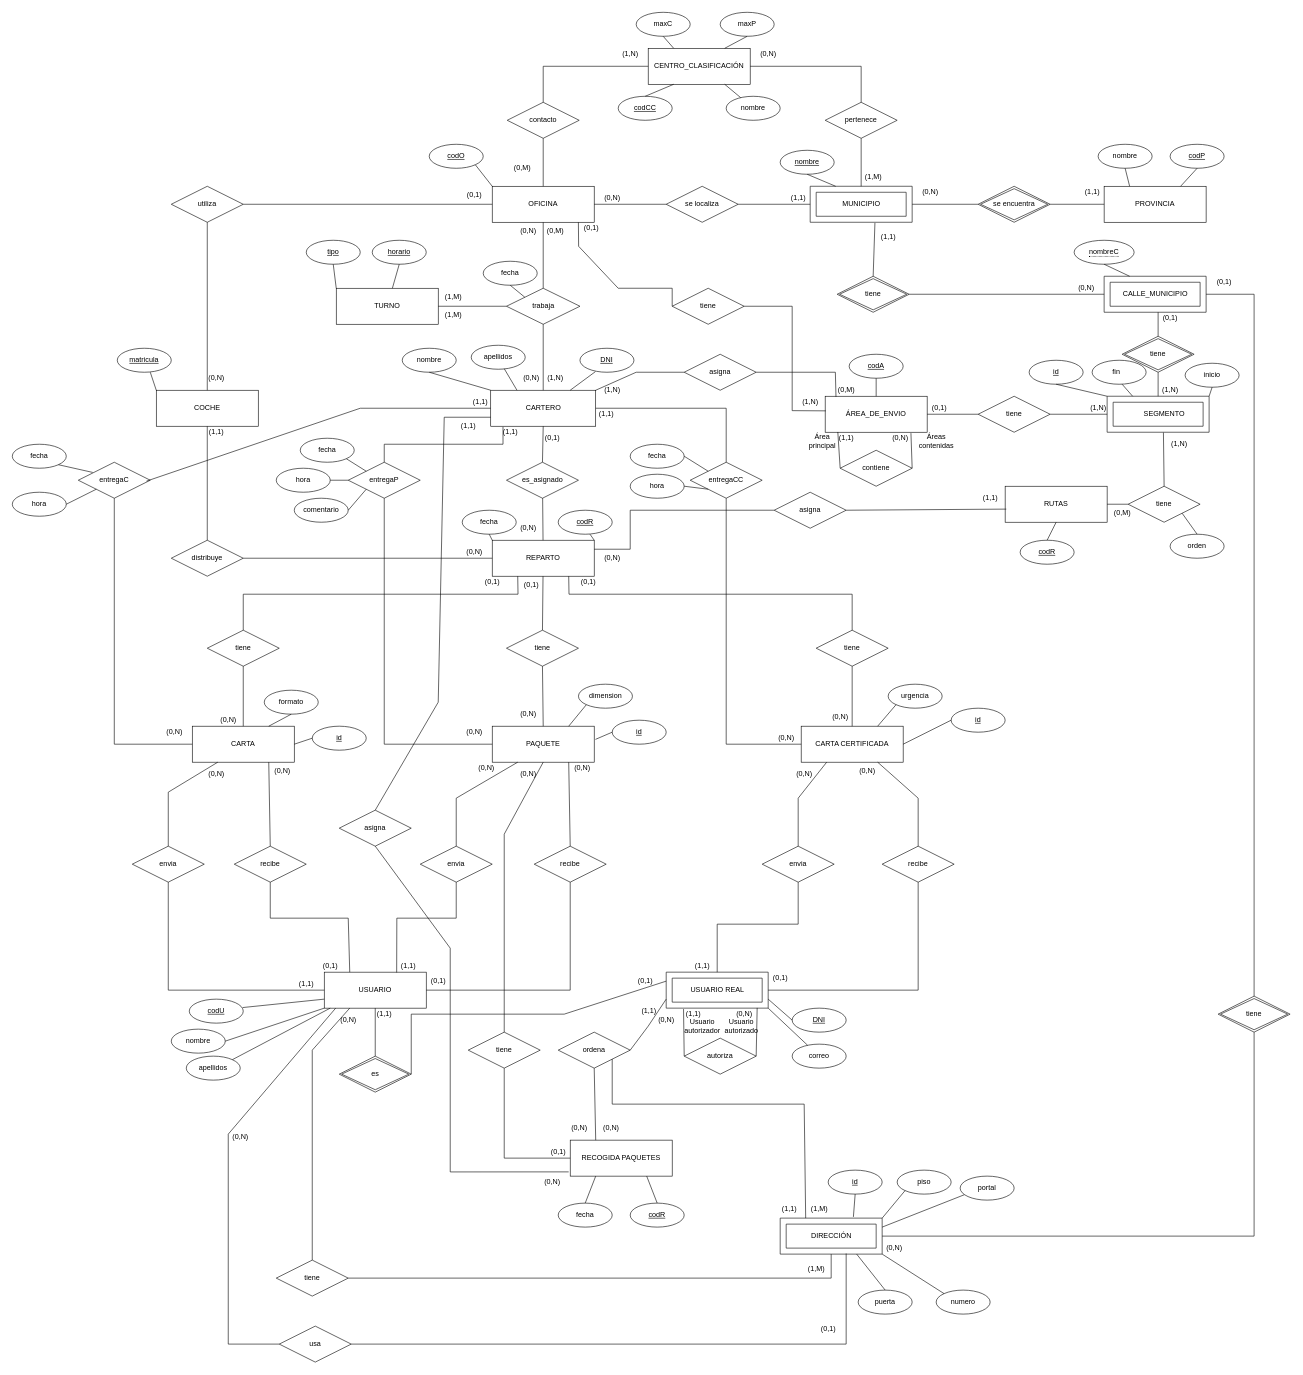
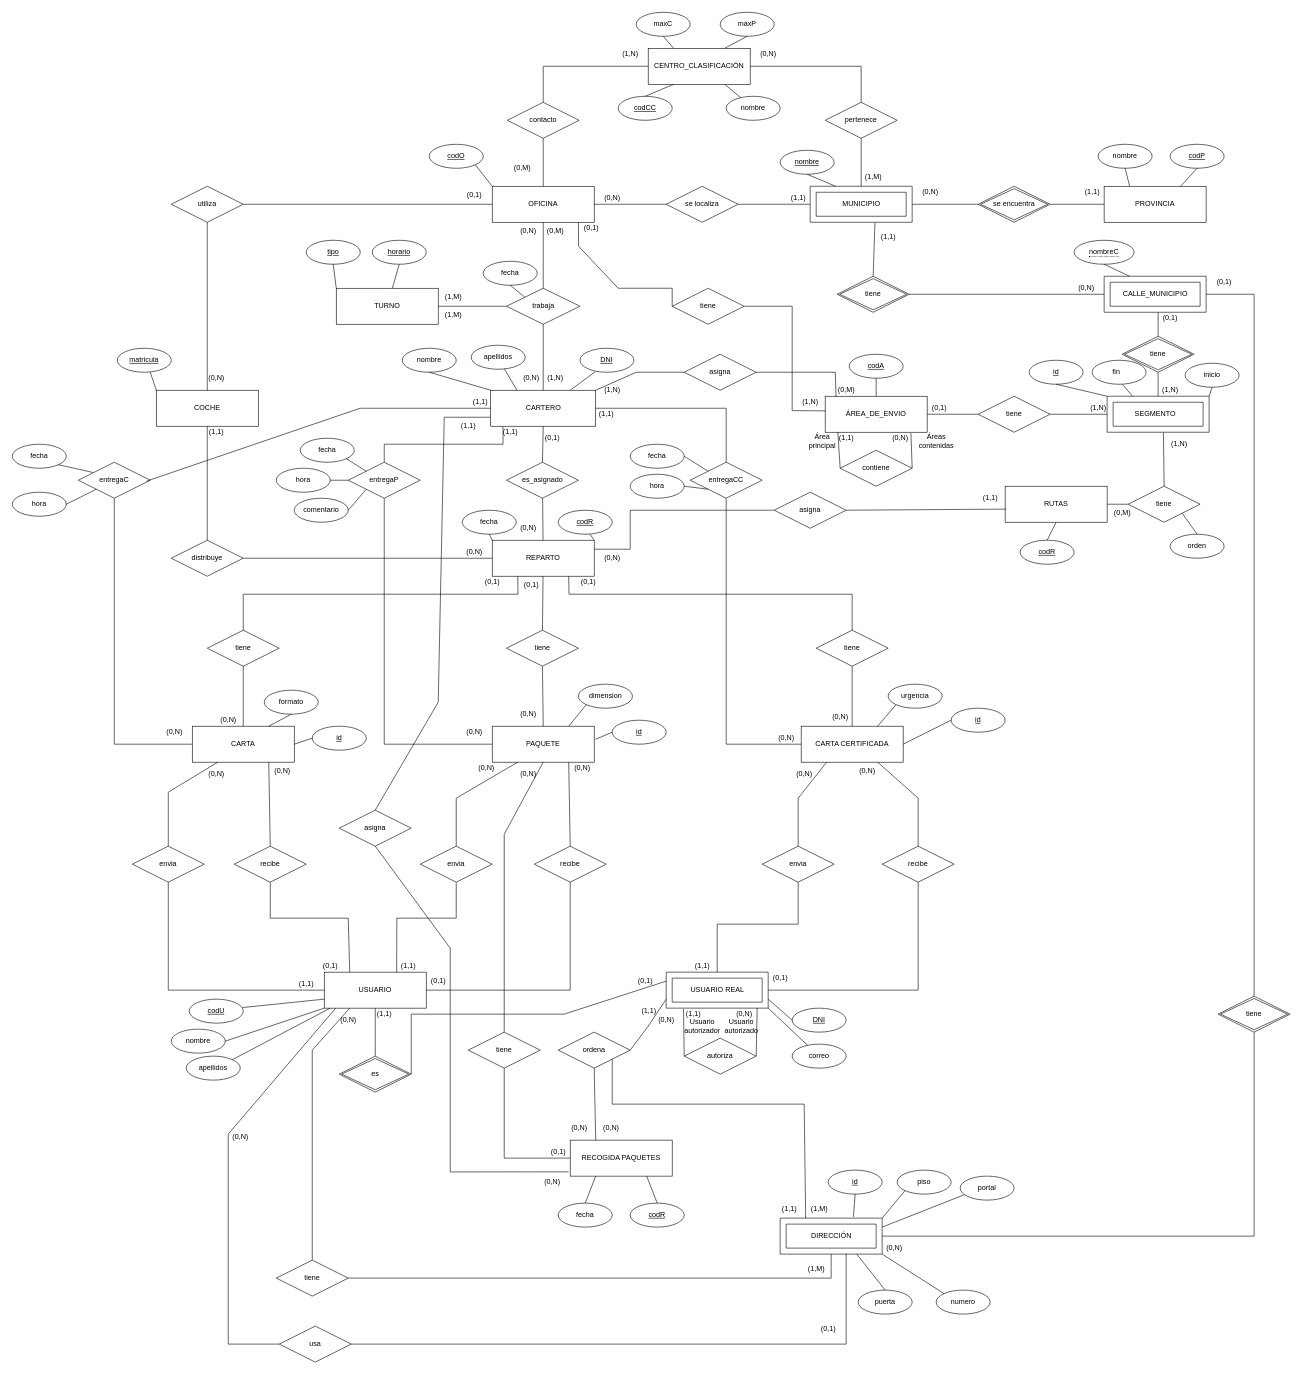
node "SEGMENTO": moved (1164, 414) -> (1155, 414)
